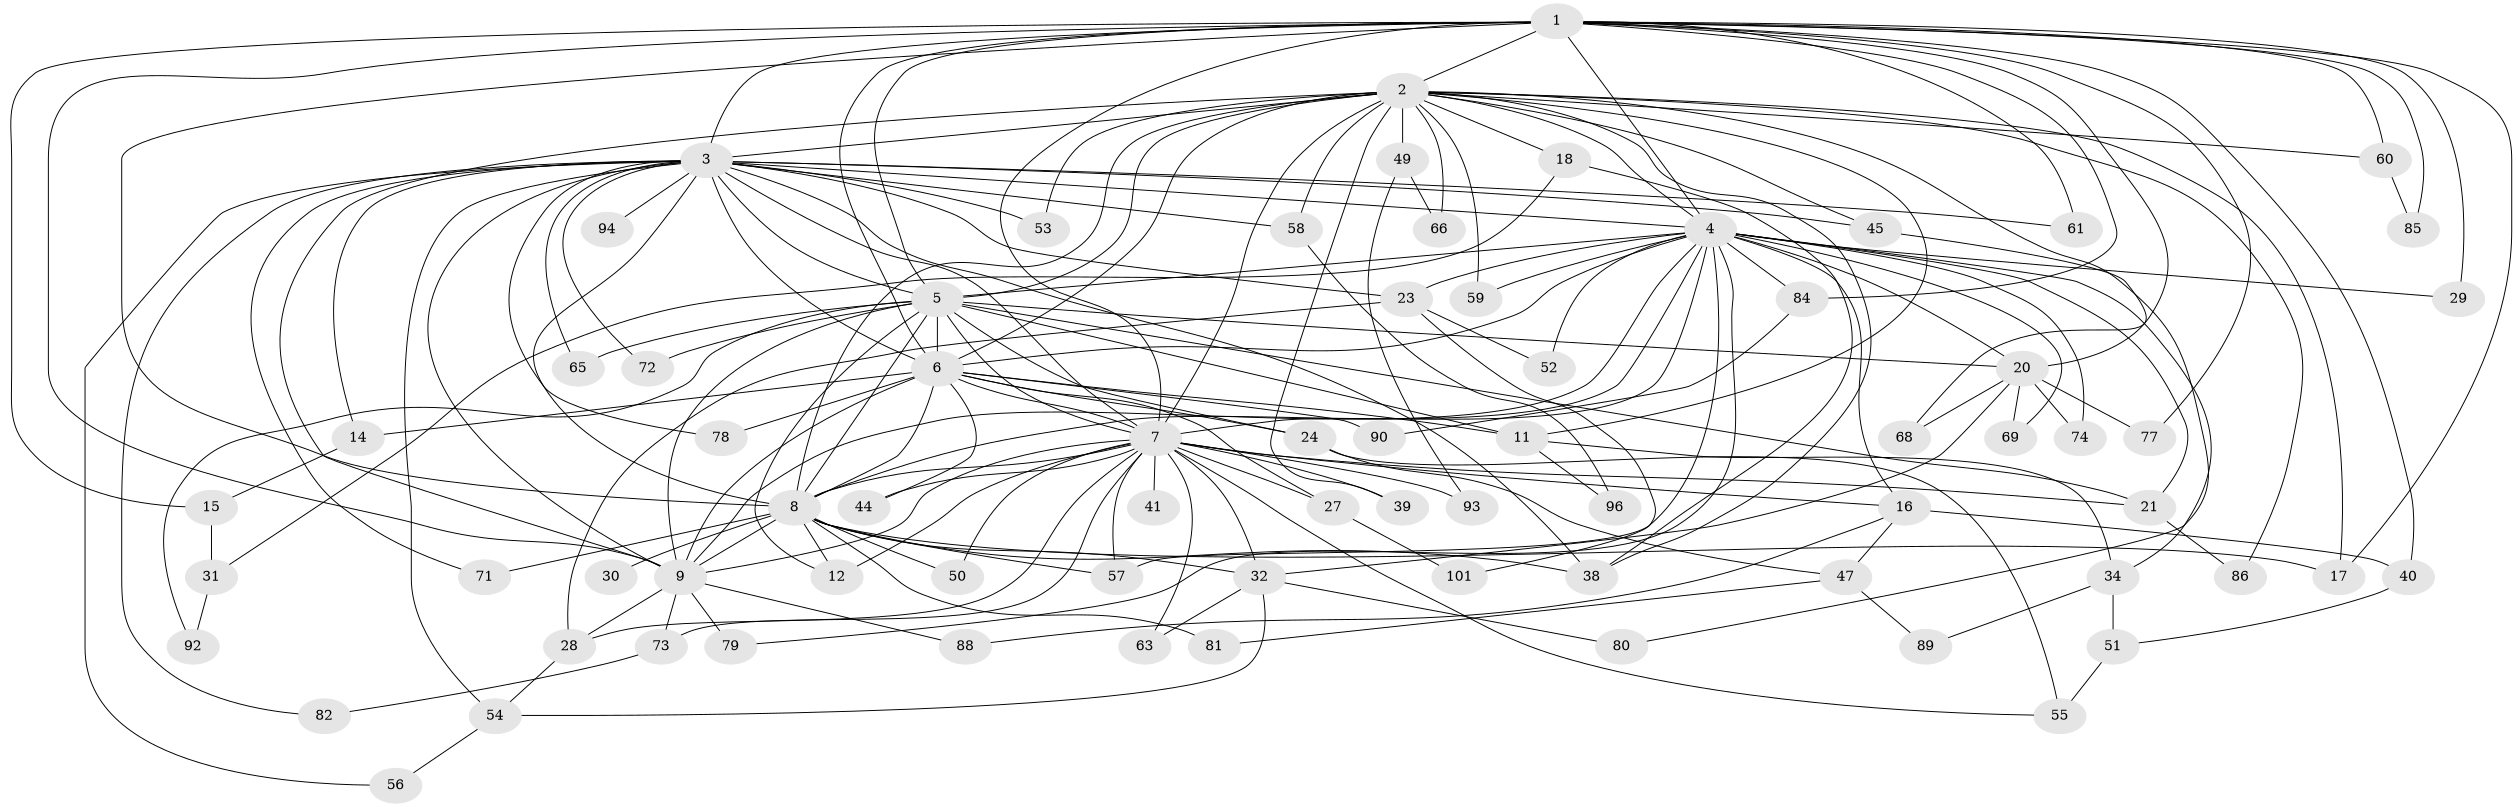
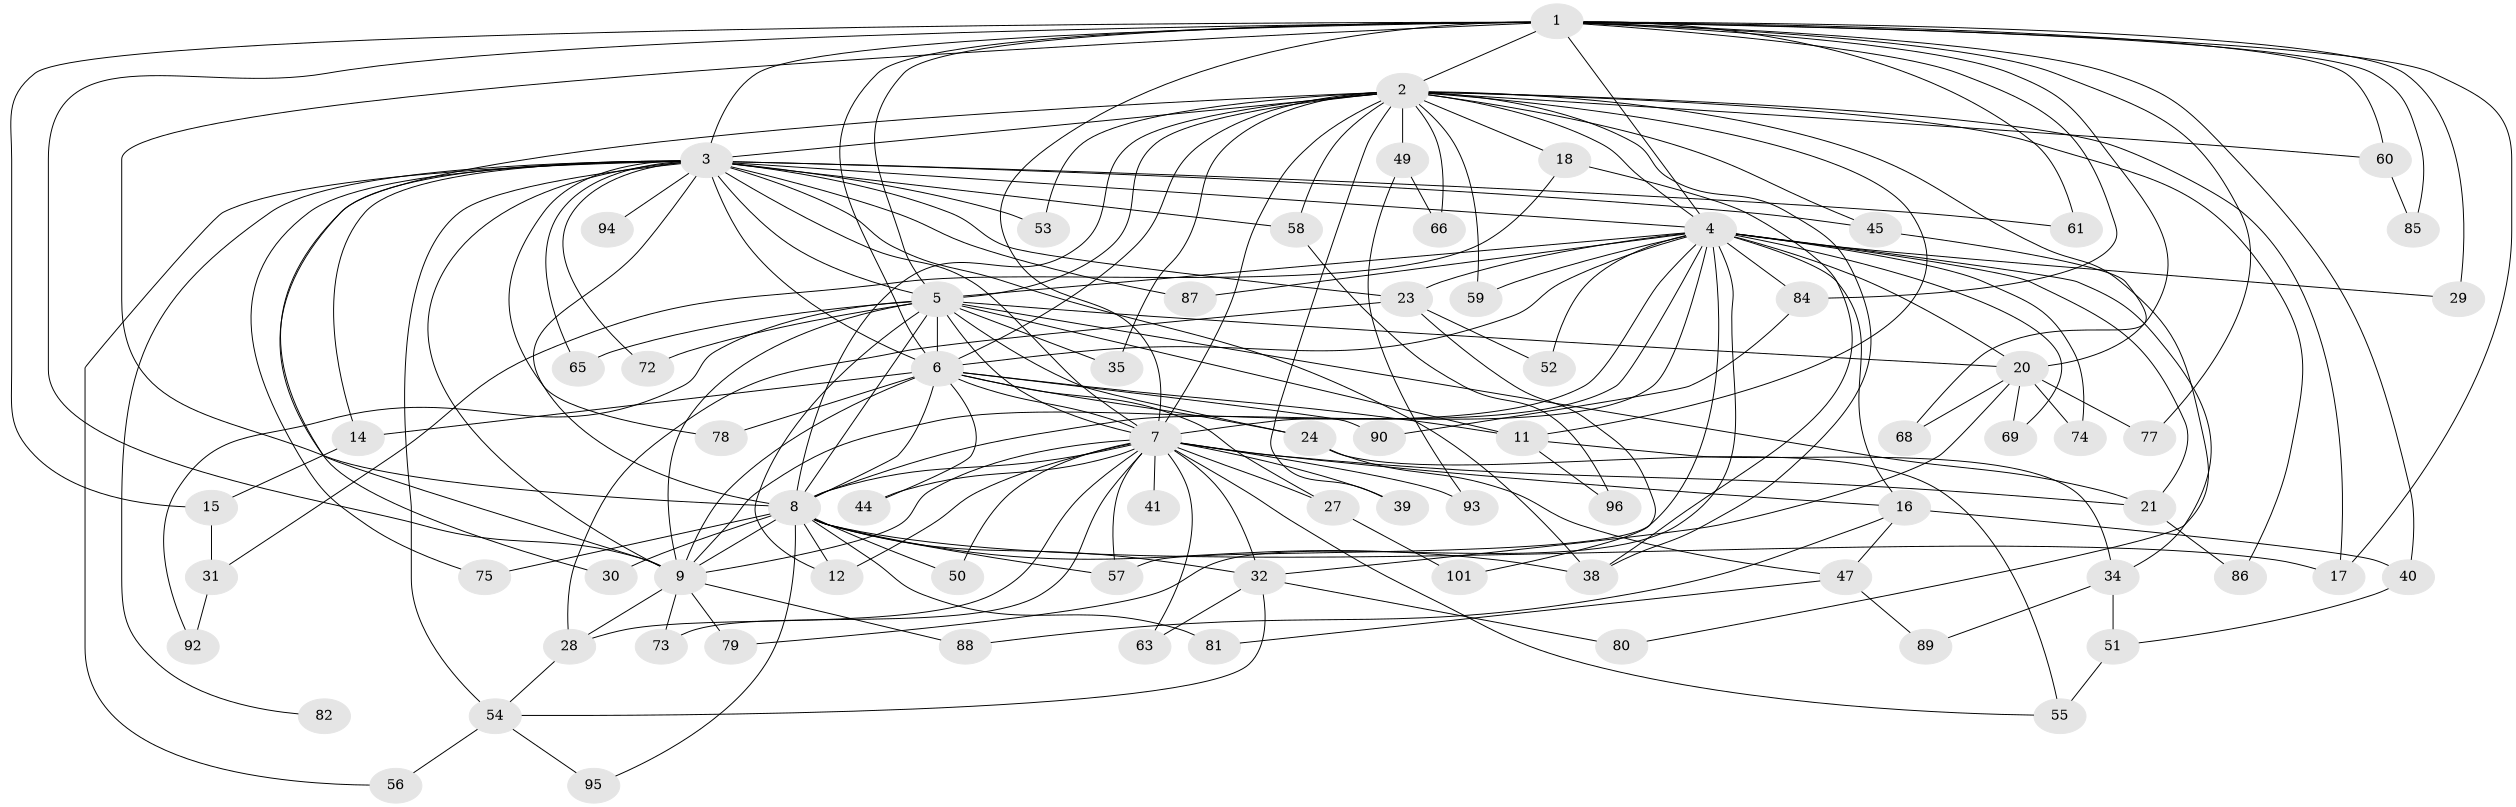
node "87": added
node "35": added
edge "3" -- "30": added
node "71": label "71" -> "75"
edge "73" -- "82": removed
node "95": added
